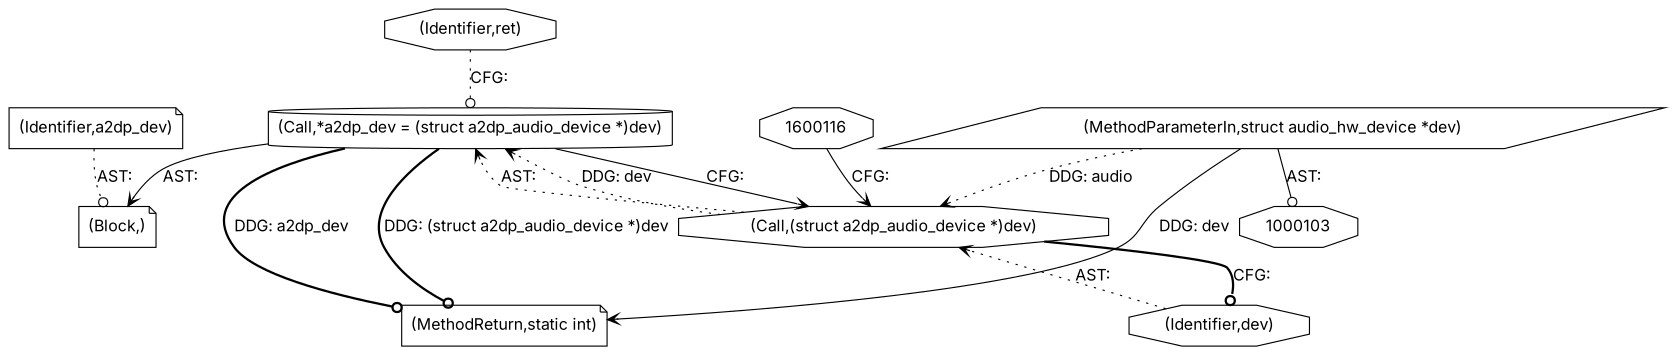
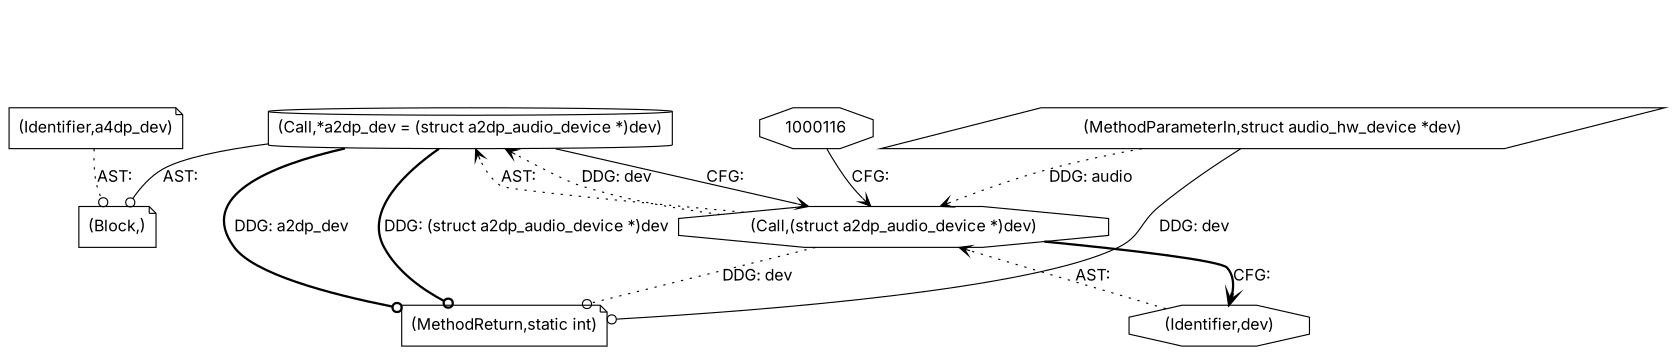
node "(Identifier,ret)": removed
node "(Identifier,a2dp_dev)": label "(Identifier,a2dp_dev)" -> "(Identifier,a4dp_dev)"
node "1600116": label "1600116" -> "1000116"
edge "(Call,*a2dp_dev = (struct a2dp_audio_device *)dev)" -> "(Block,)": arrowhead vee -> odot
node "1000103": removed
edge "(Call,(struct a2dp_audio_device *)dev)" -> "(Identifier,dev)": arrowhead odot -> vee
edge "(Call,(struct a2dp_audio_device *)dev)" -> "(MethodReturn,static int)": added, label "DDG: dev"
edge "(MethodParameterIn,struct audio_hw_device *dev)" -> "(MethodReturn,static int)": arrowhead vee -> odot
